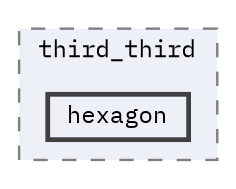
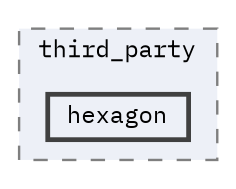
cluster "third_third": label "third_third" -> "third_party"
